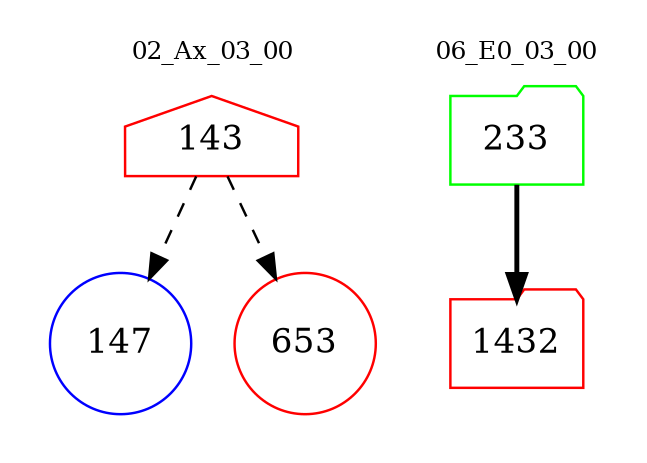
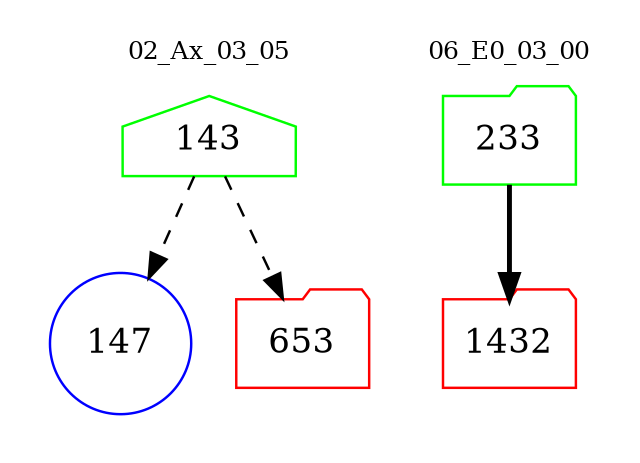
cluster "02_Ax_03_00": label "02_Ax_03_00" -> "02_Ax_03_05"
node "143": color red -> green
node "653": shape circle -> folder
